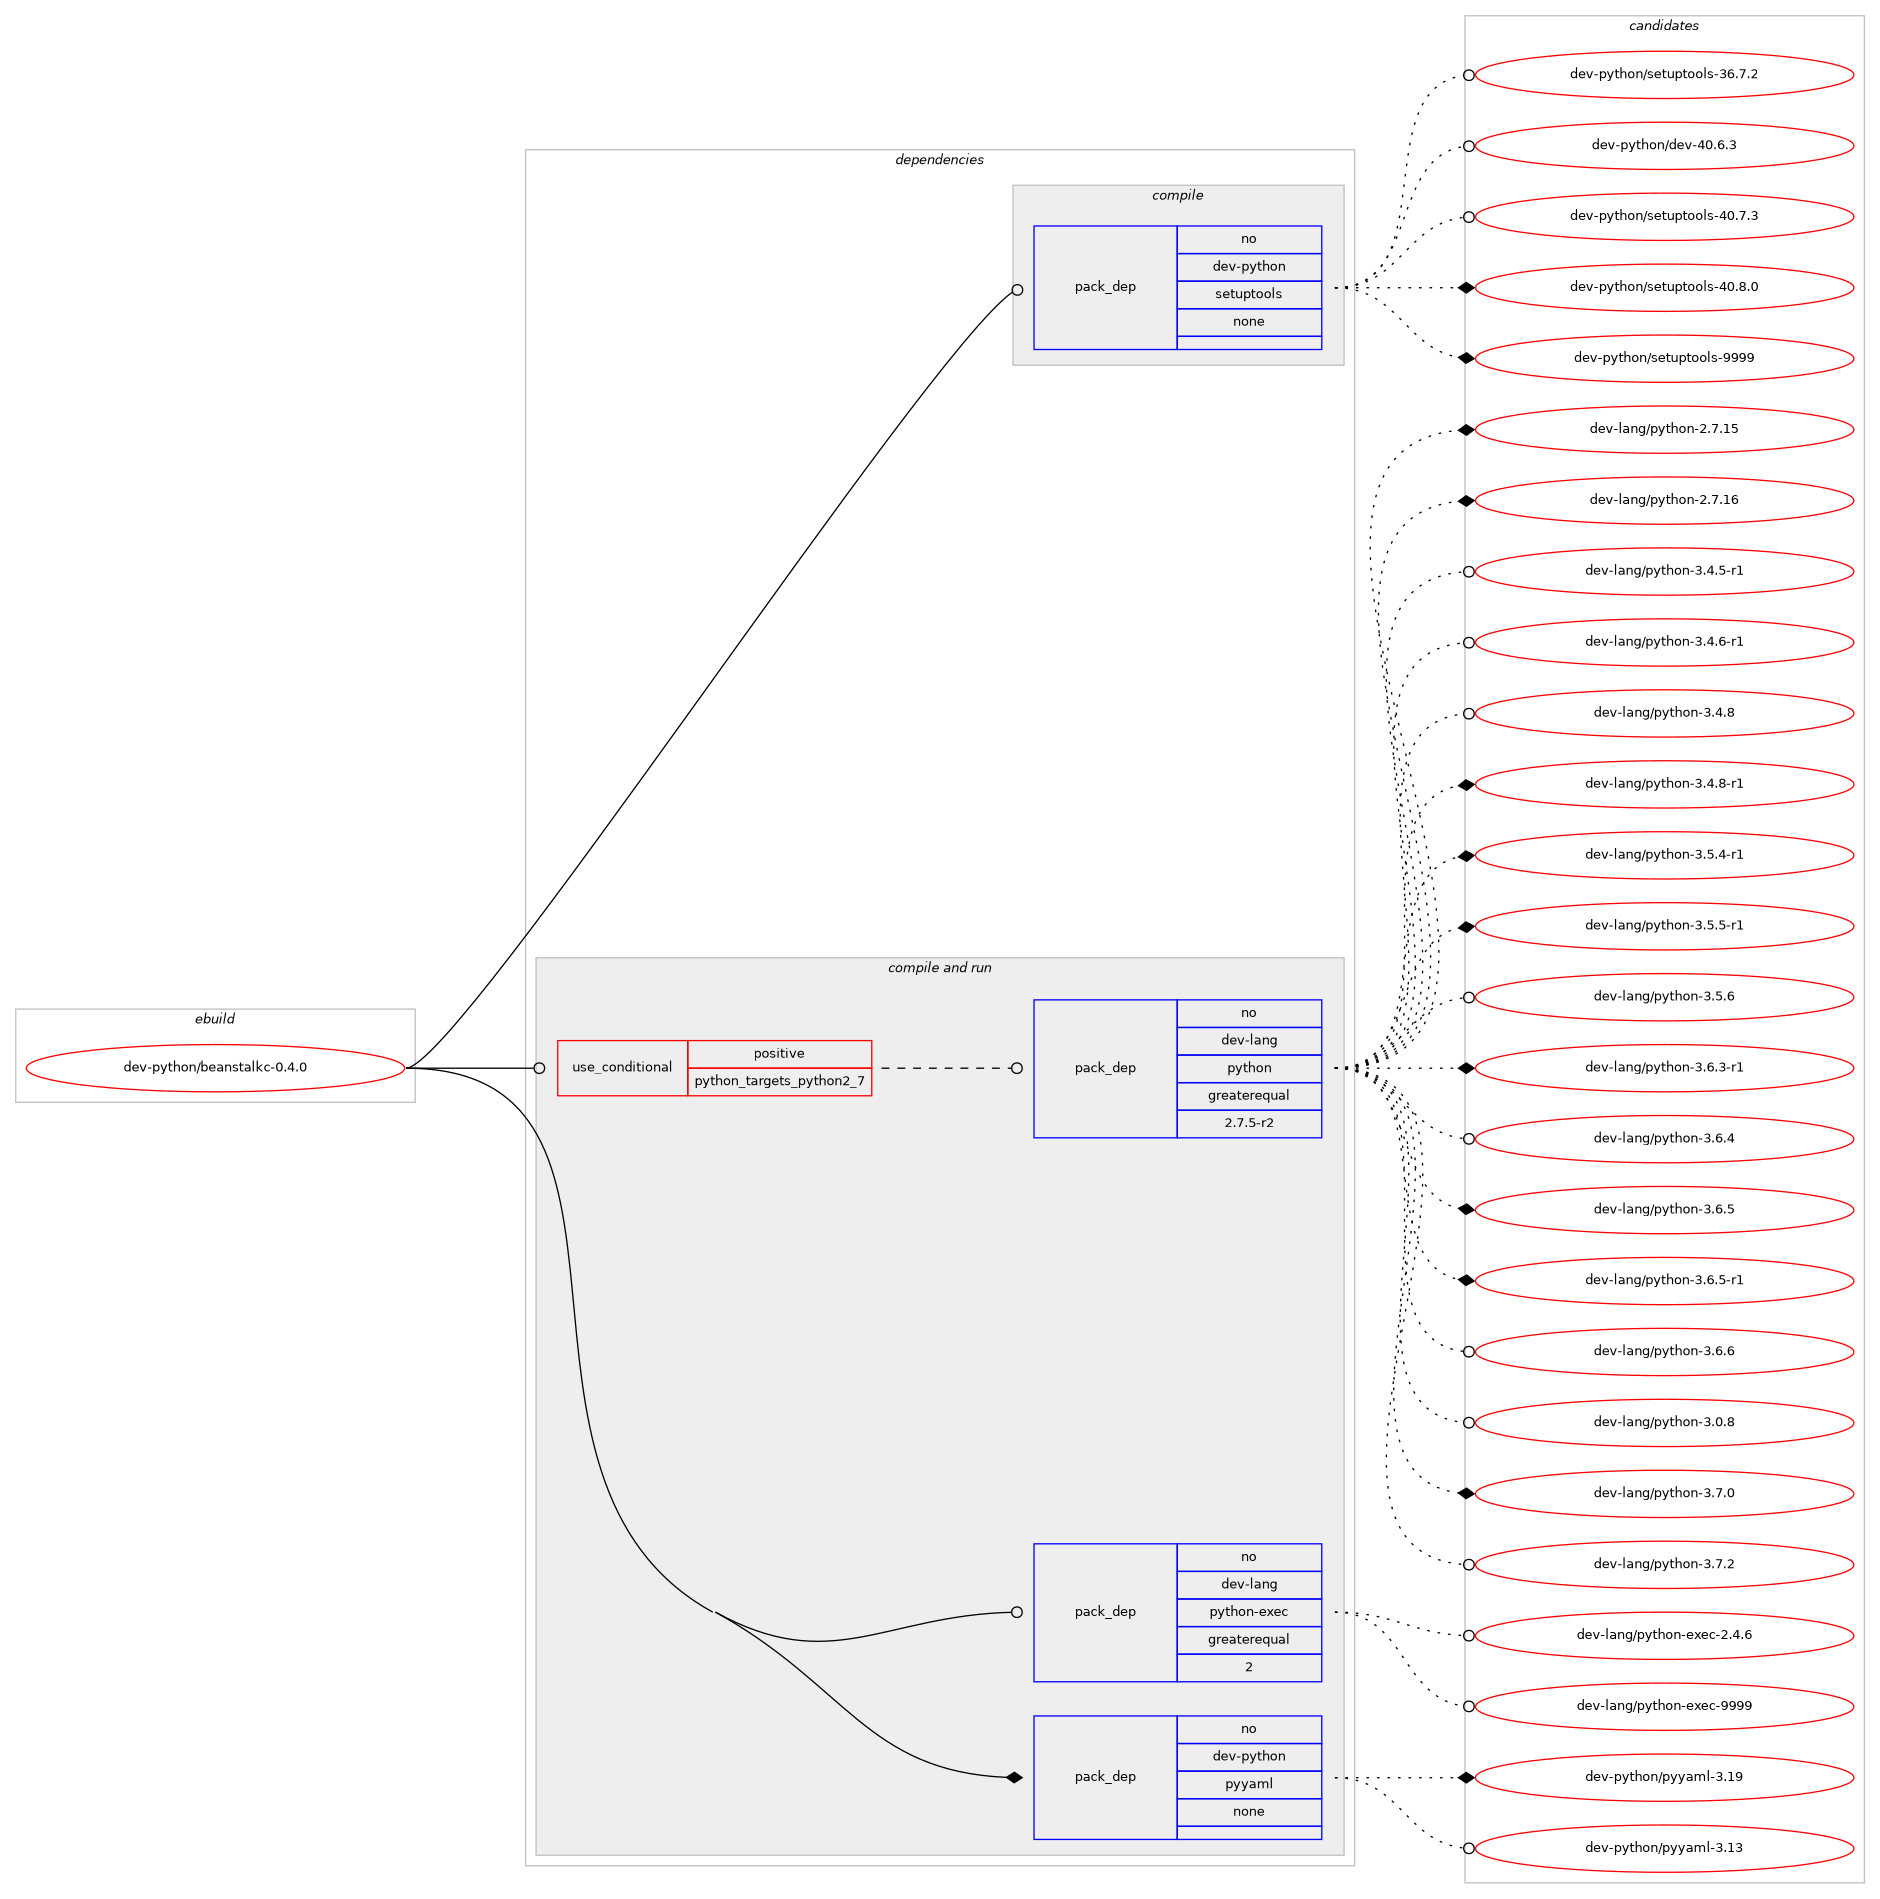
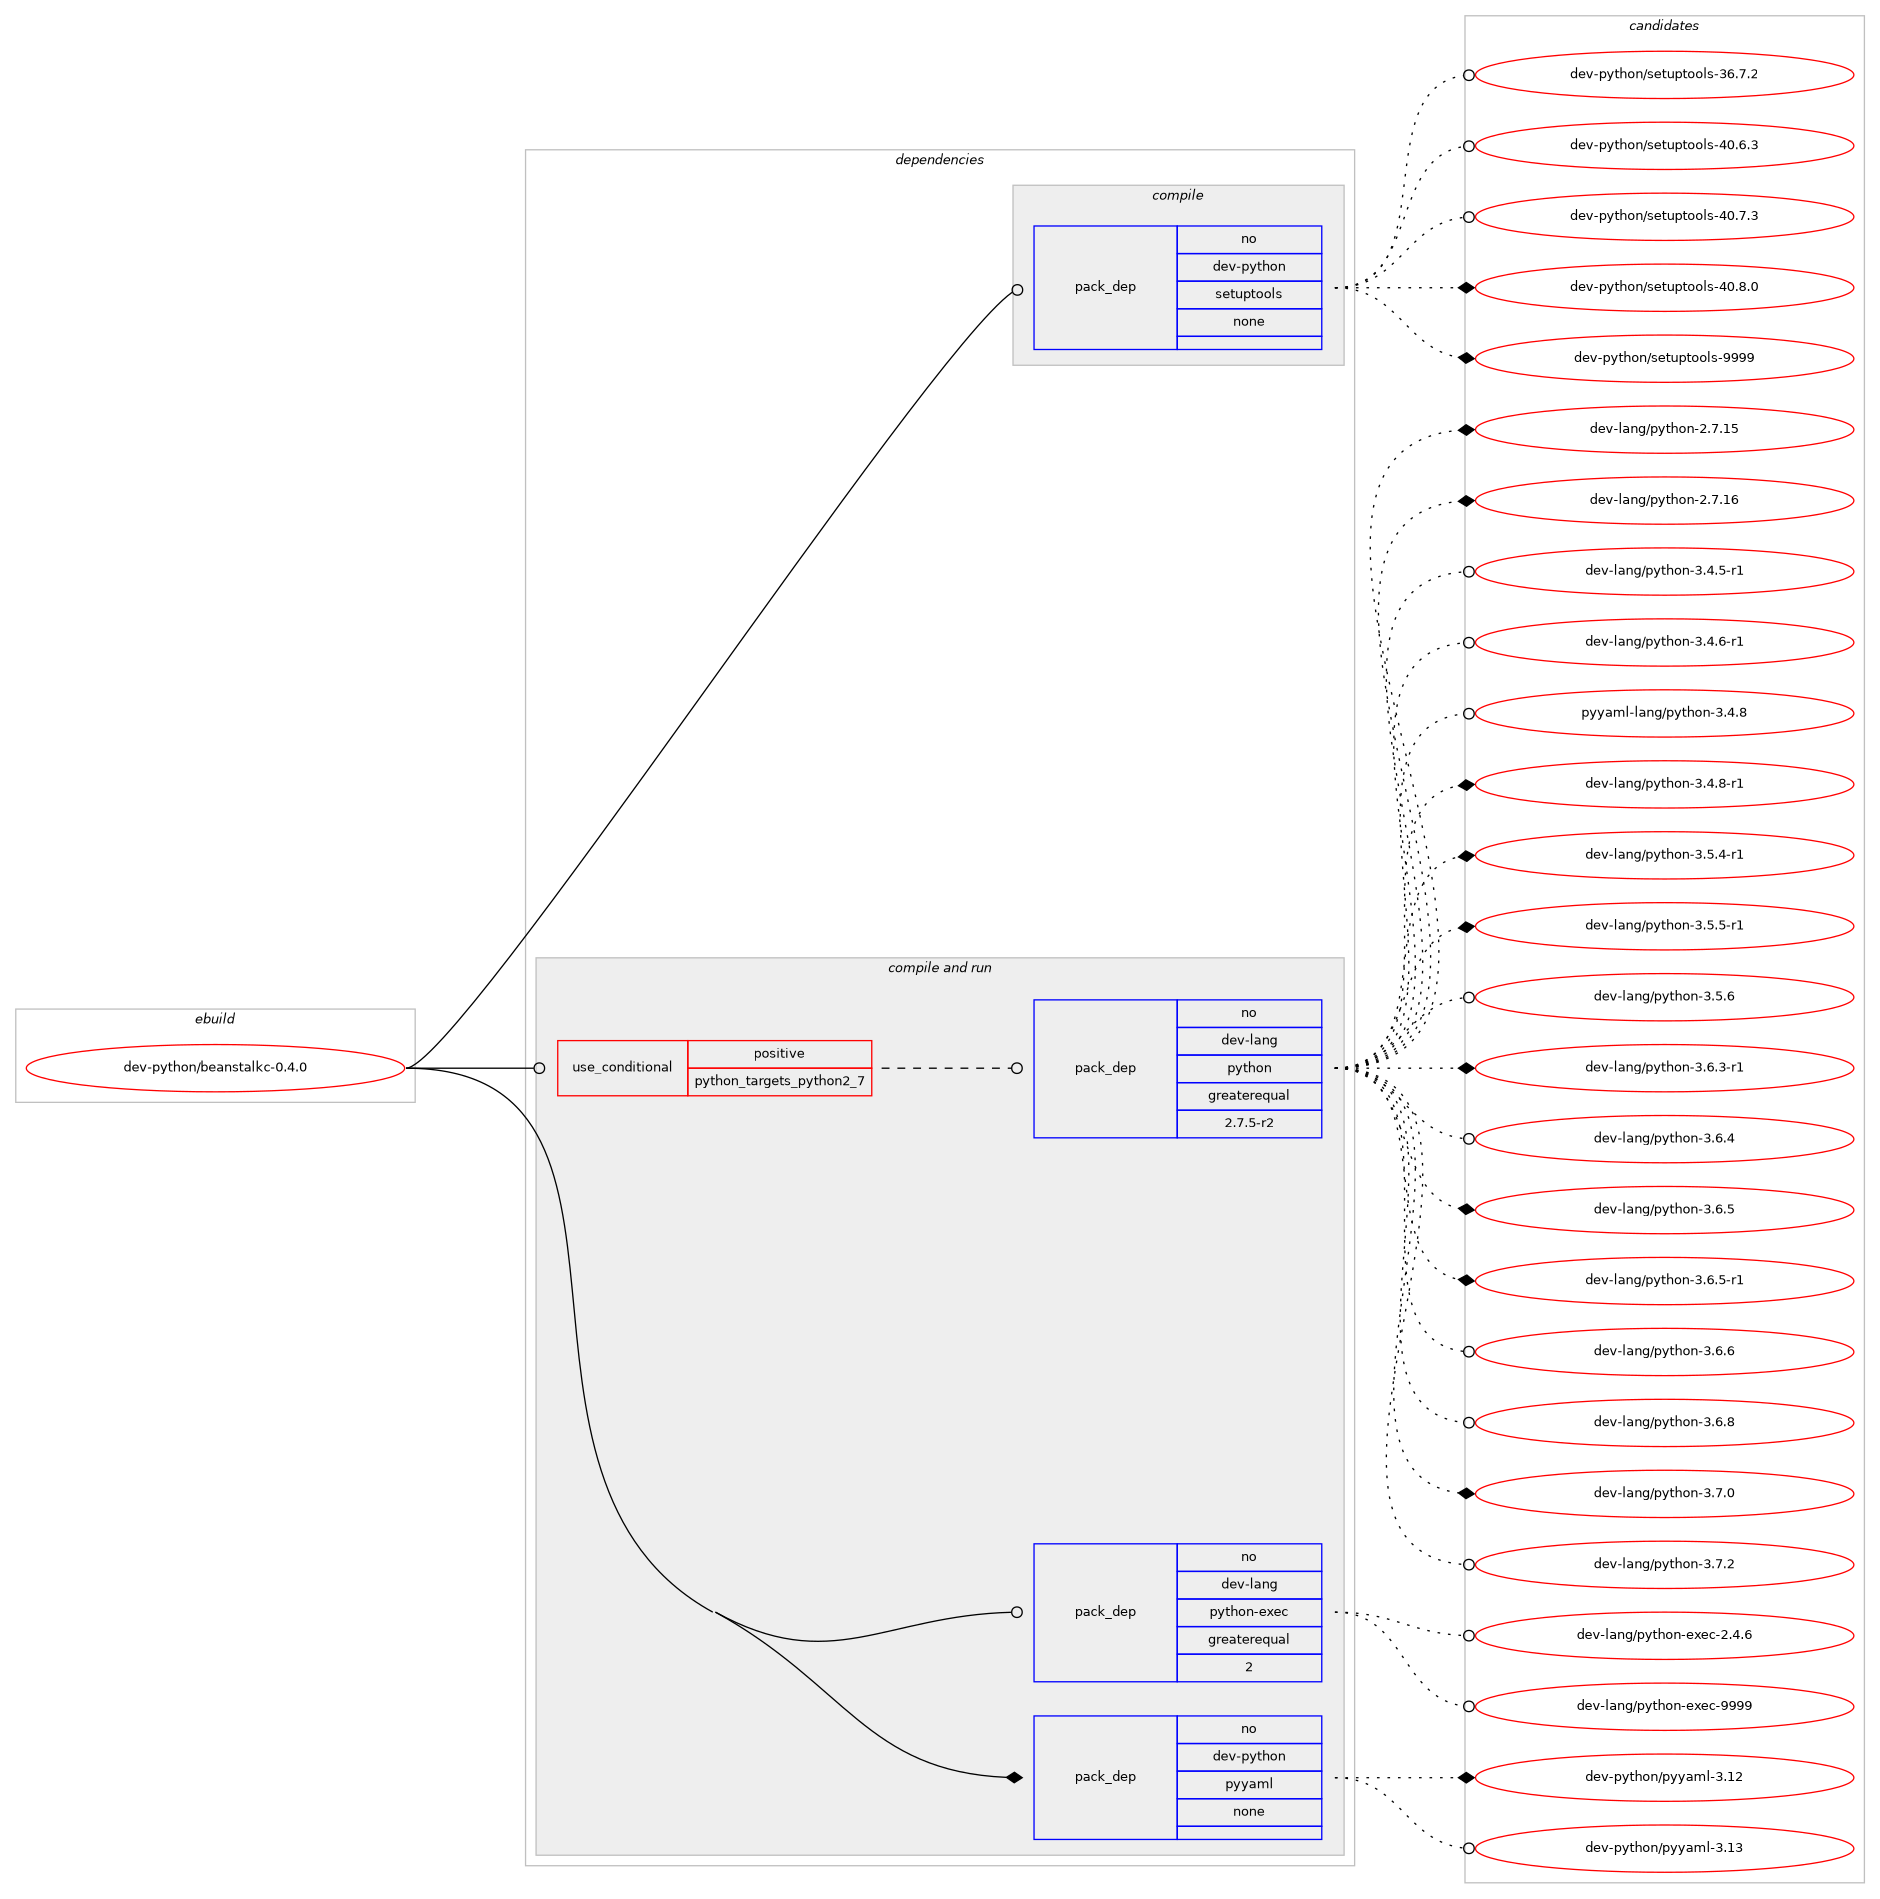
node "dev-python/dev-40.6.3": label "dev-python/dev-40.6.3" -> "dev-python/setuptools-40.6.3"
node "dev-lang/python-3.4.8": label "dev-lang/python-3.4.8" -> "pyyaml-lang/python-3.4.8"
node "dev-lang/python-3.0.8": label "dev-lang/python-3.0.8" -> "dev-lang/python-3.6.8"
node "dev-python/pyyaml-3.19": label "dev-python/pyyaml-3.19" -> "dev-python/pyyaml-3.12"
